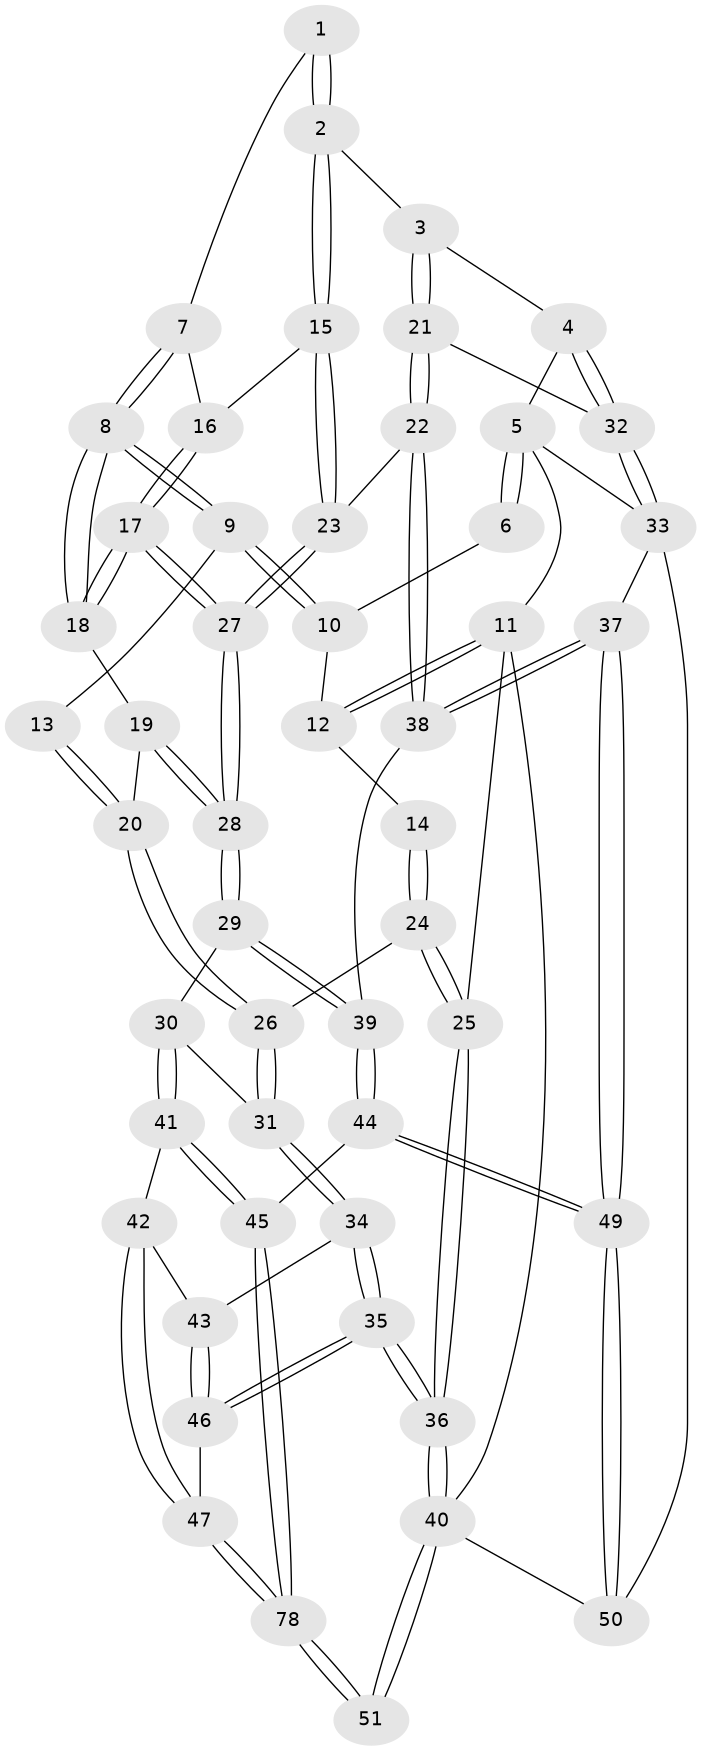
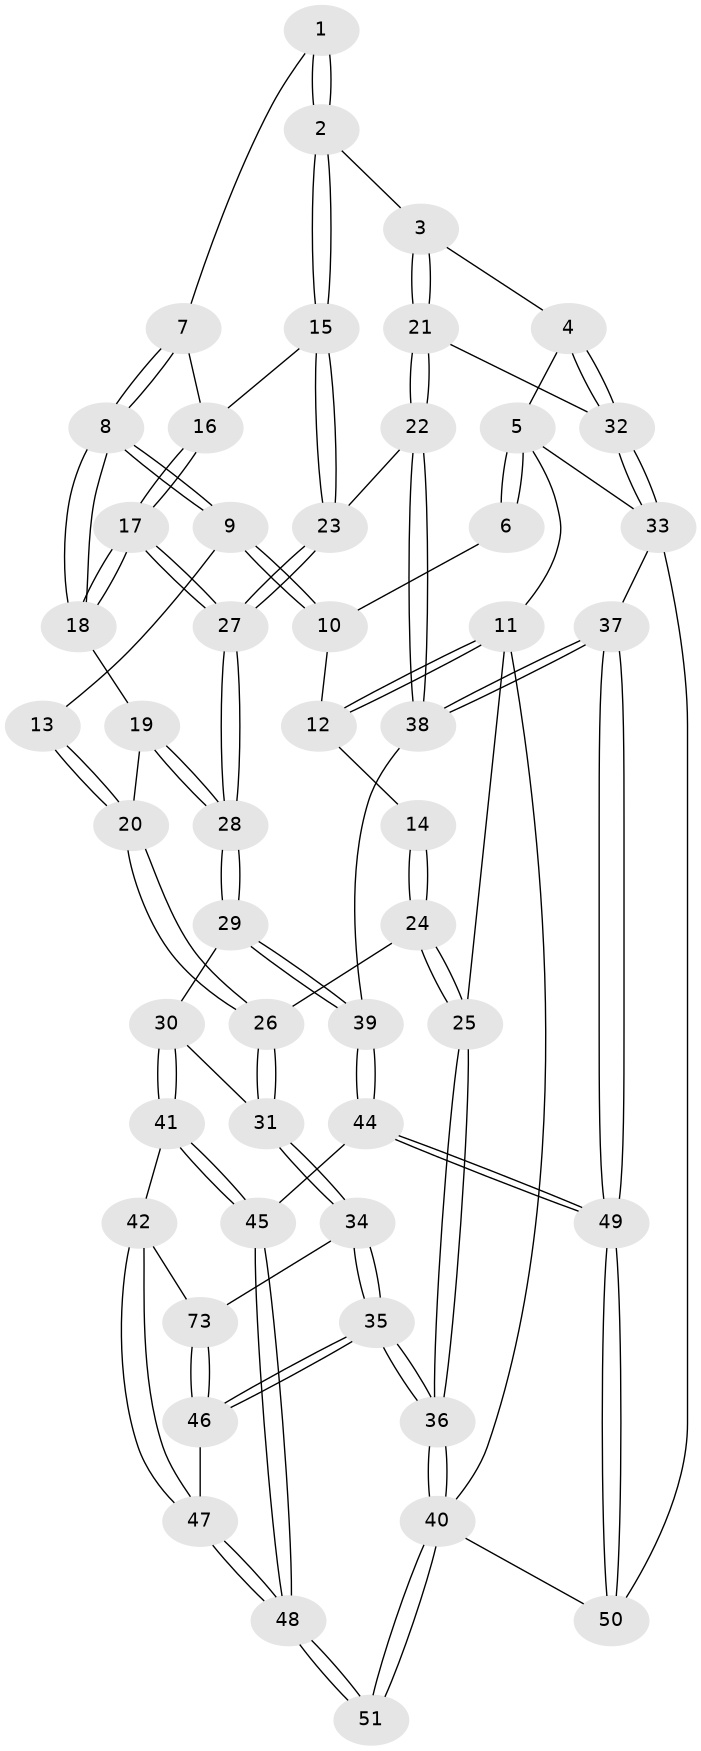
node "43": label "43" -> "73"
node "78": label "78" -> "48"
